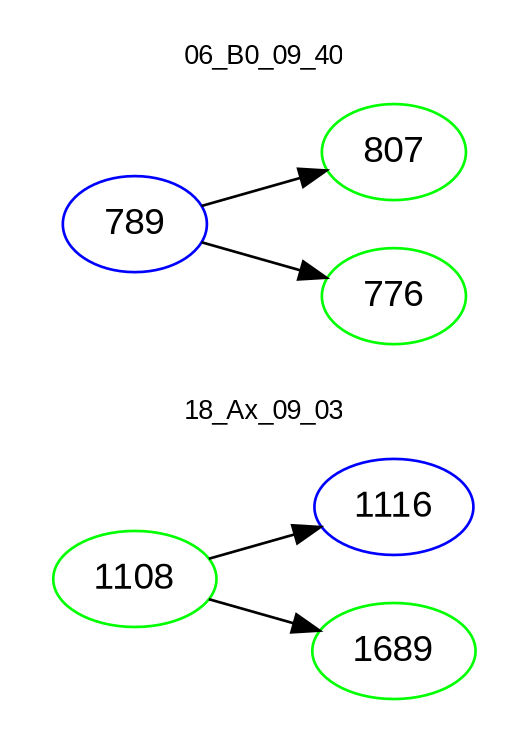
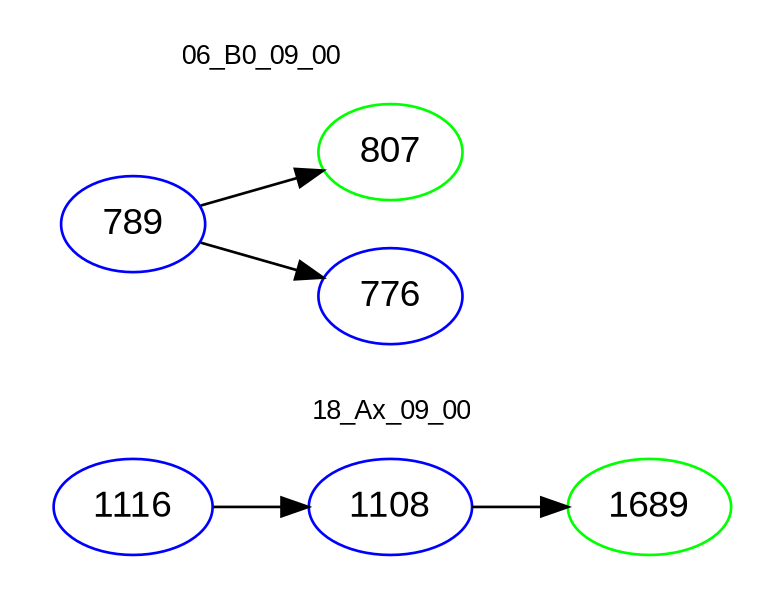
cluster "06_B0_09_40": label "06_B0_09_40" -> "06_B0_09_00"
node "776": color green -> blue
cluster "18_Ax_09_03": label "18_Ax_09_03" -> "18_Ax_09_00"
edge "1108" -> "1116": reversed
node "1108": color green -> blue
